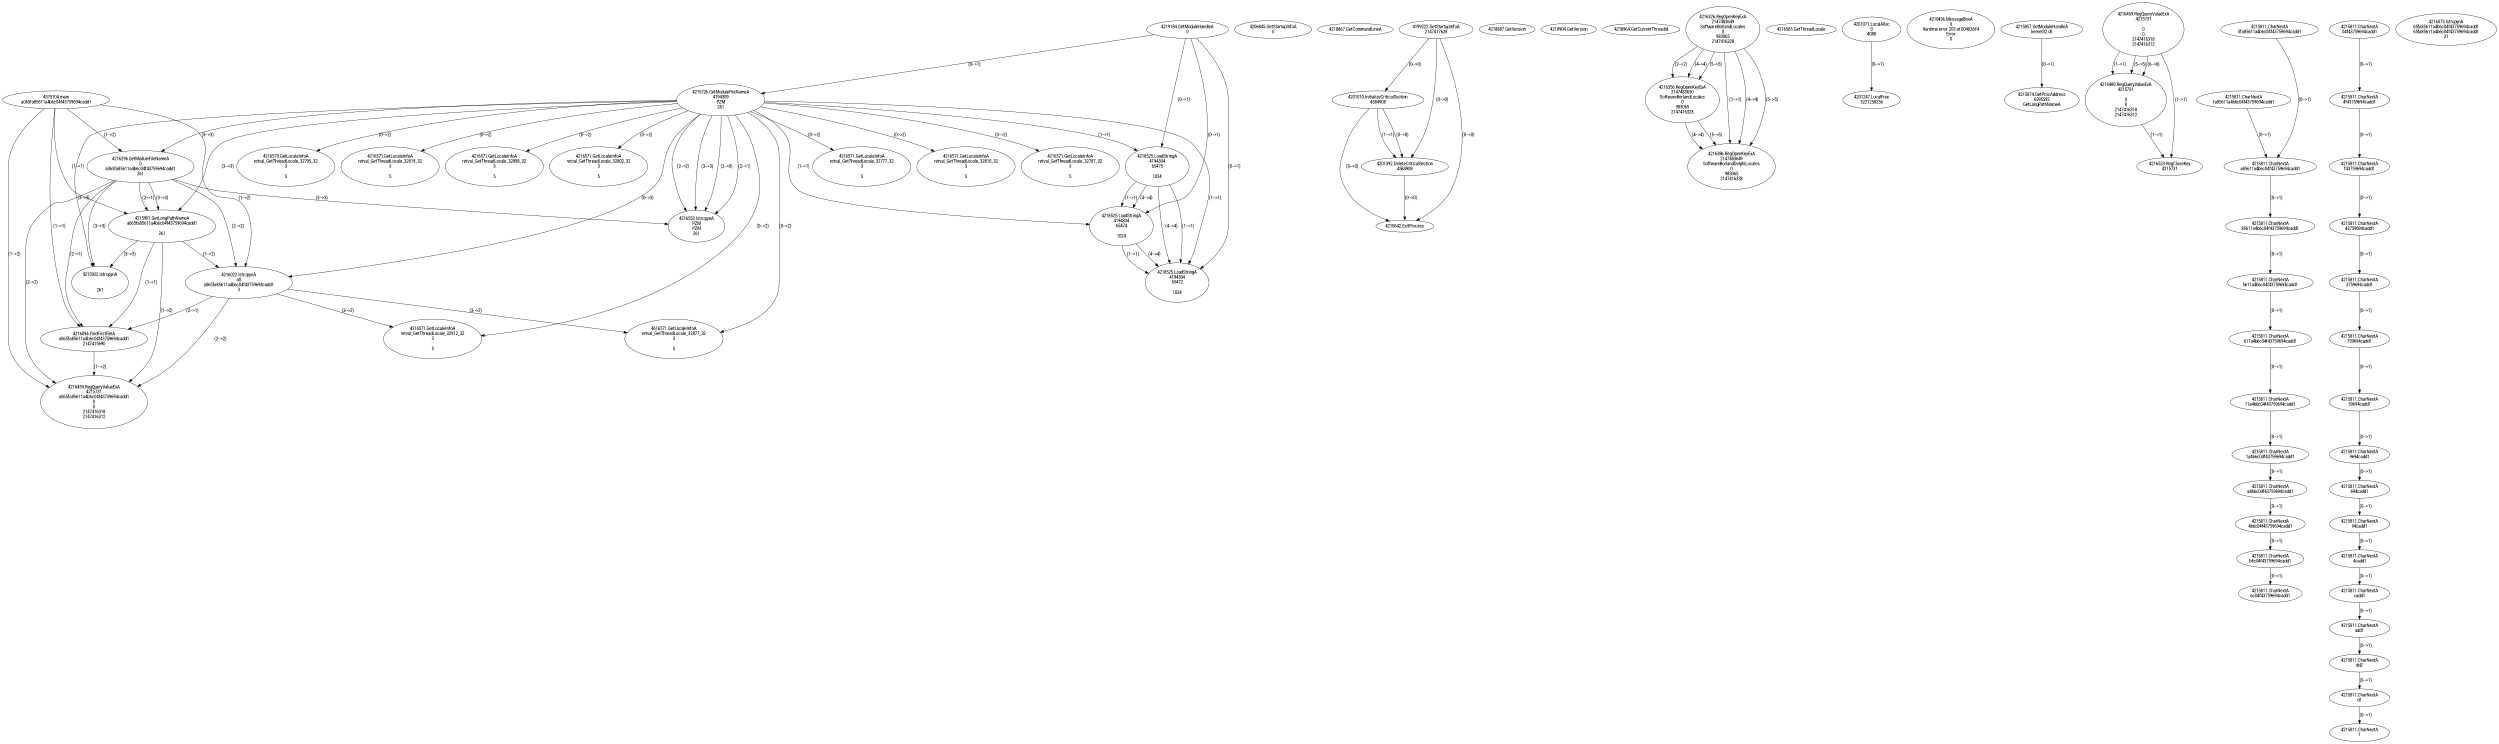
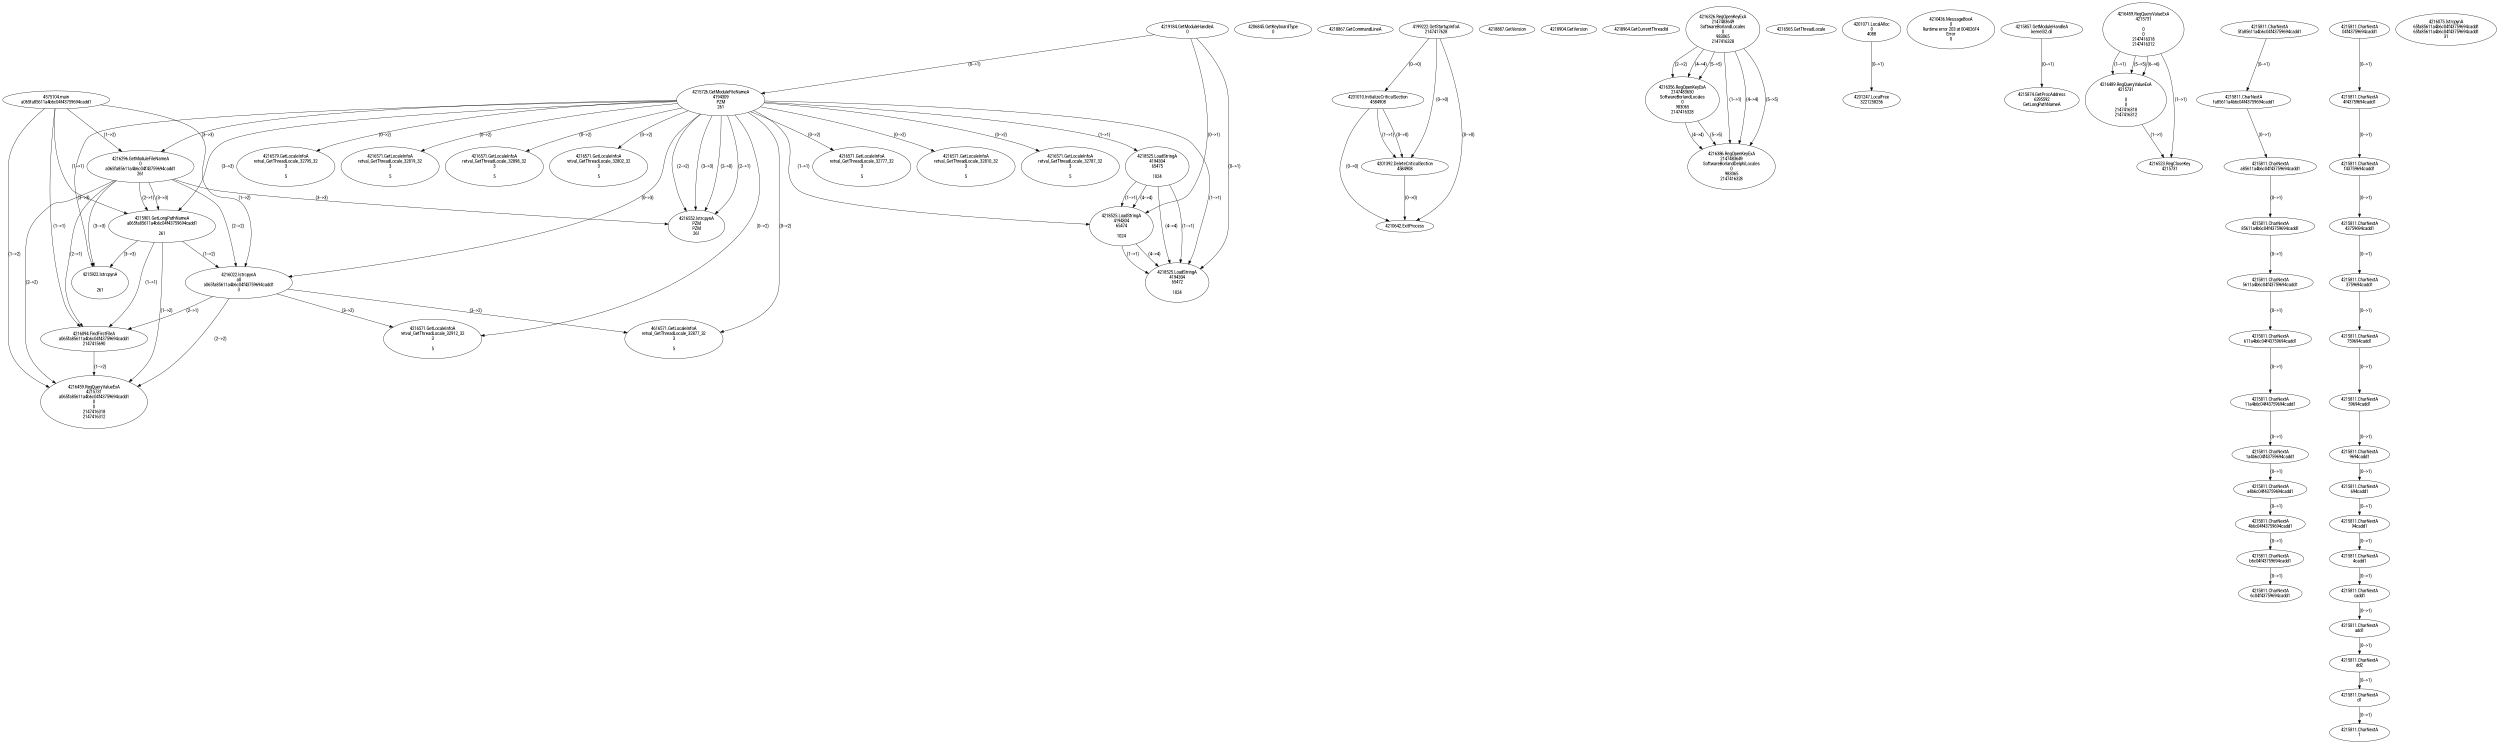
node "4206845.GetStartupInfoA 0": label "4206845.GetStartupInfoA 0" -> "4206845.GetKeyboardType 0"
edge "4219184.GetModuleHandleA 0" -> "4218525.LoadStringA 4194304 65475 1024": removed, label "(0-->1)"
edge "4215811.CharNextA 5fa85611a4b6c04f43759694cadd1" -> "4215811.CharNextA a85611a4b6c04f43759694cadd1": now "4215811.CharNextA 5fa85611a4b6c04f43759694cadd1" -> "4215811.CharNextA fa85611a4b6c04f43759694cadd1"
